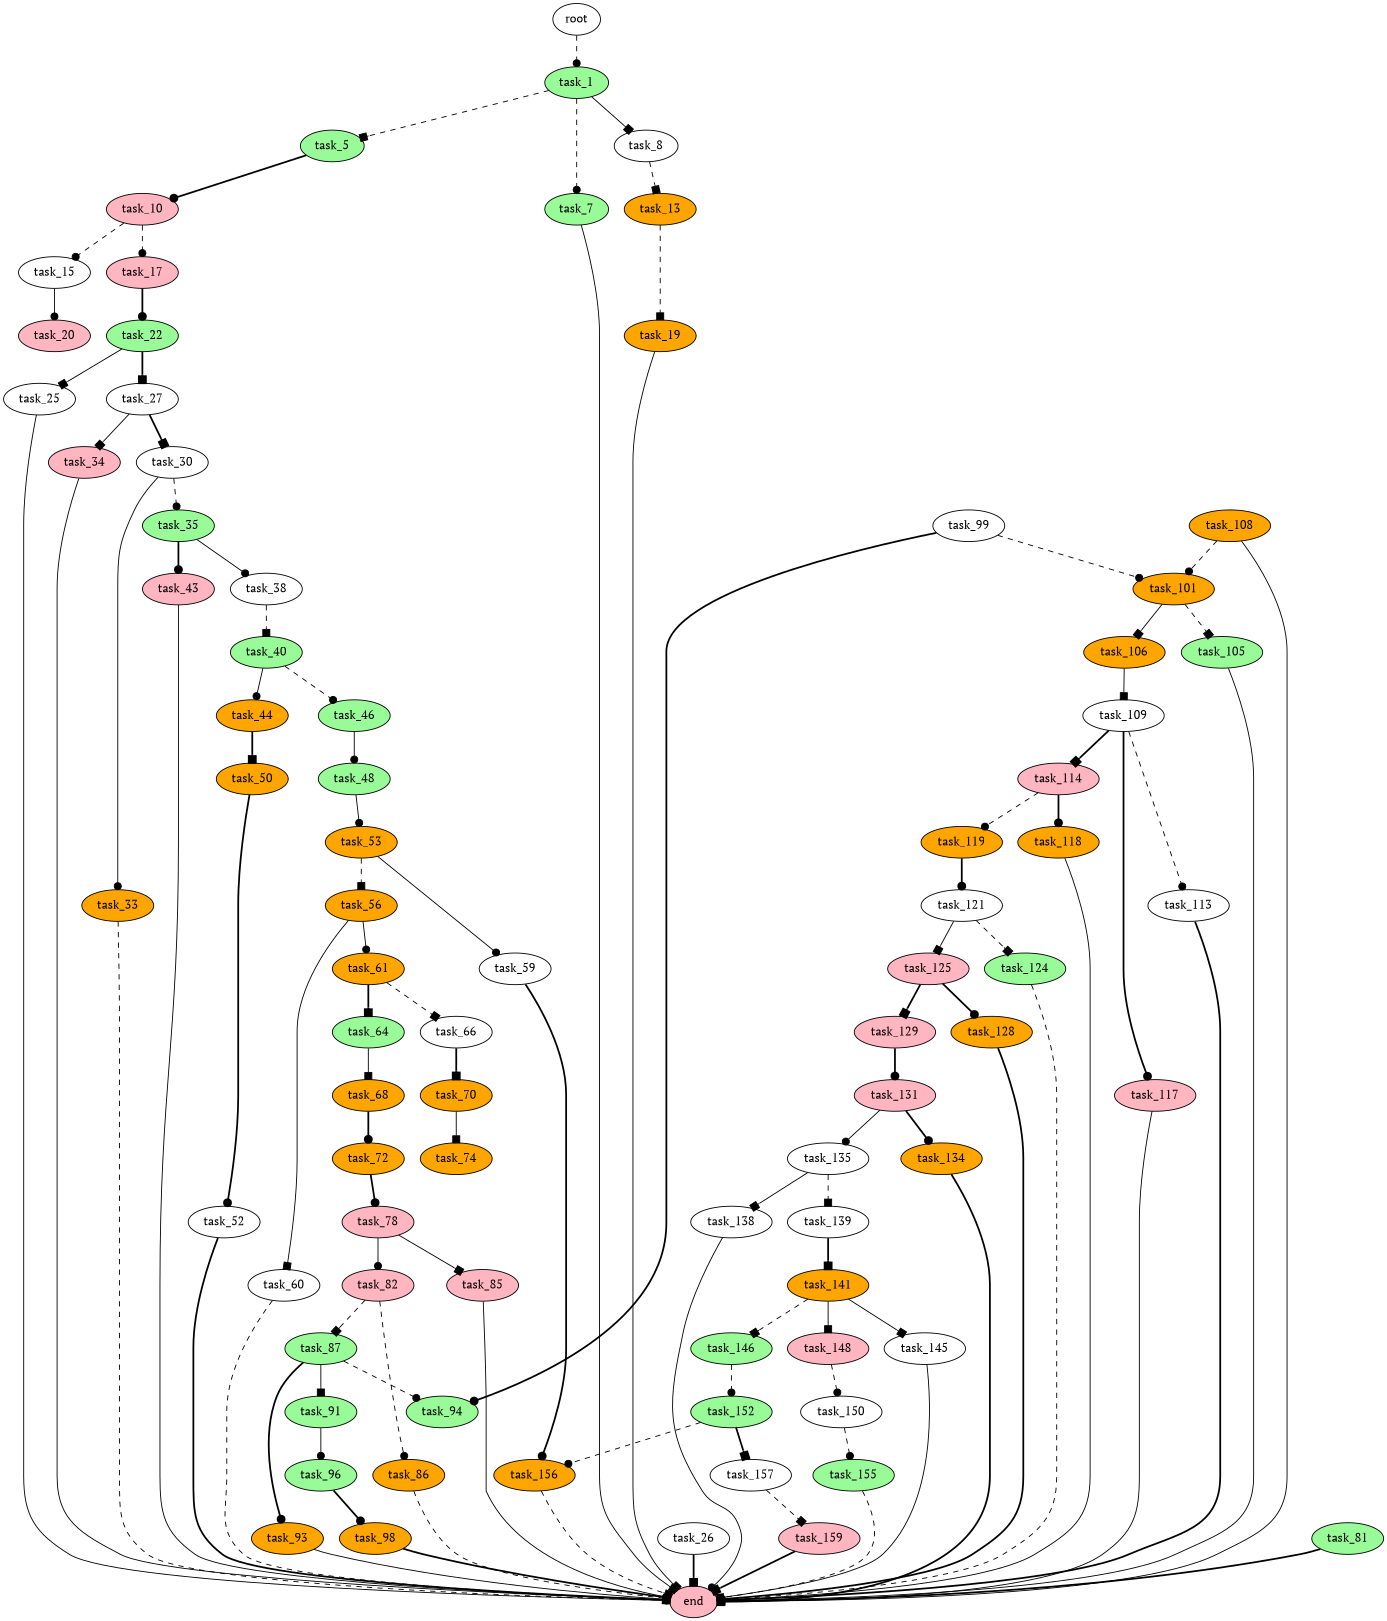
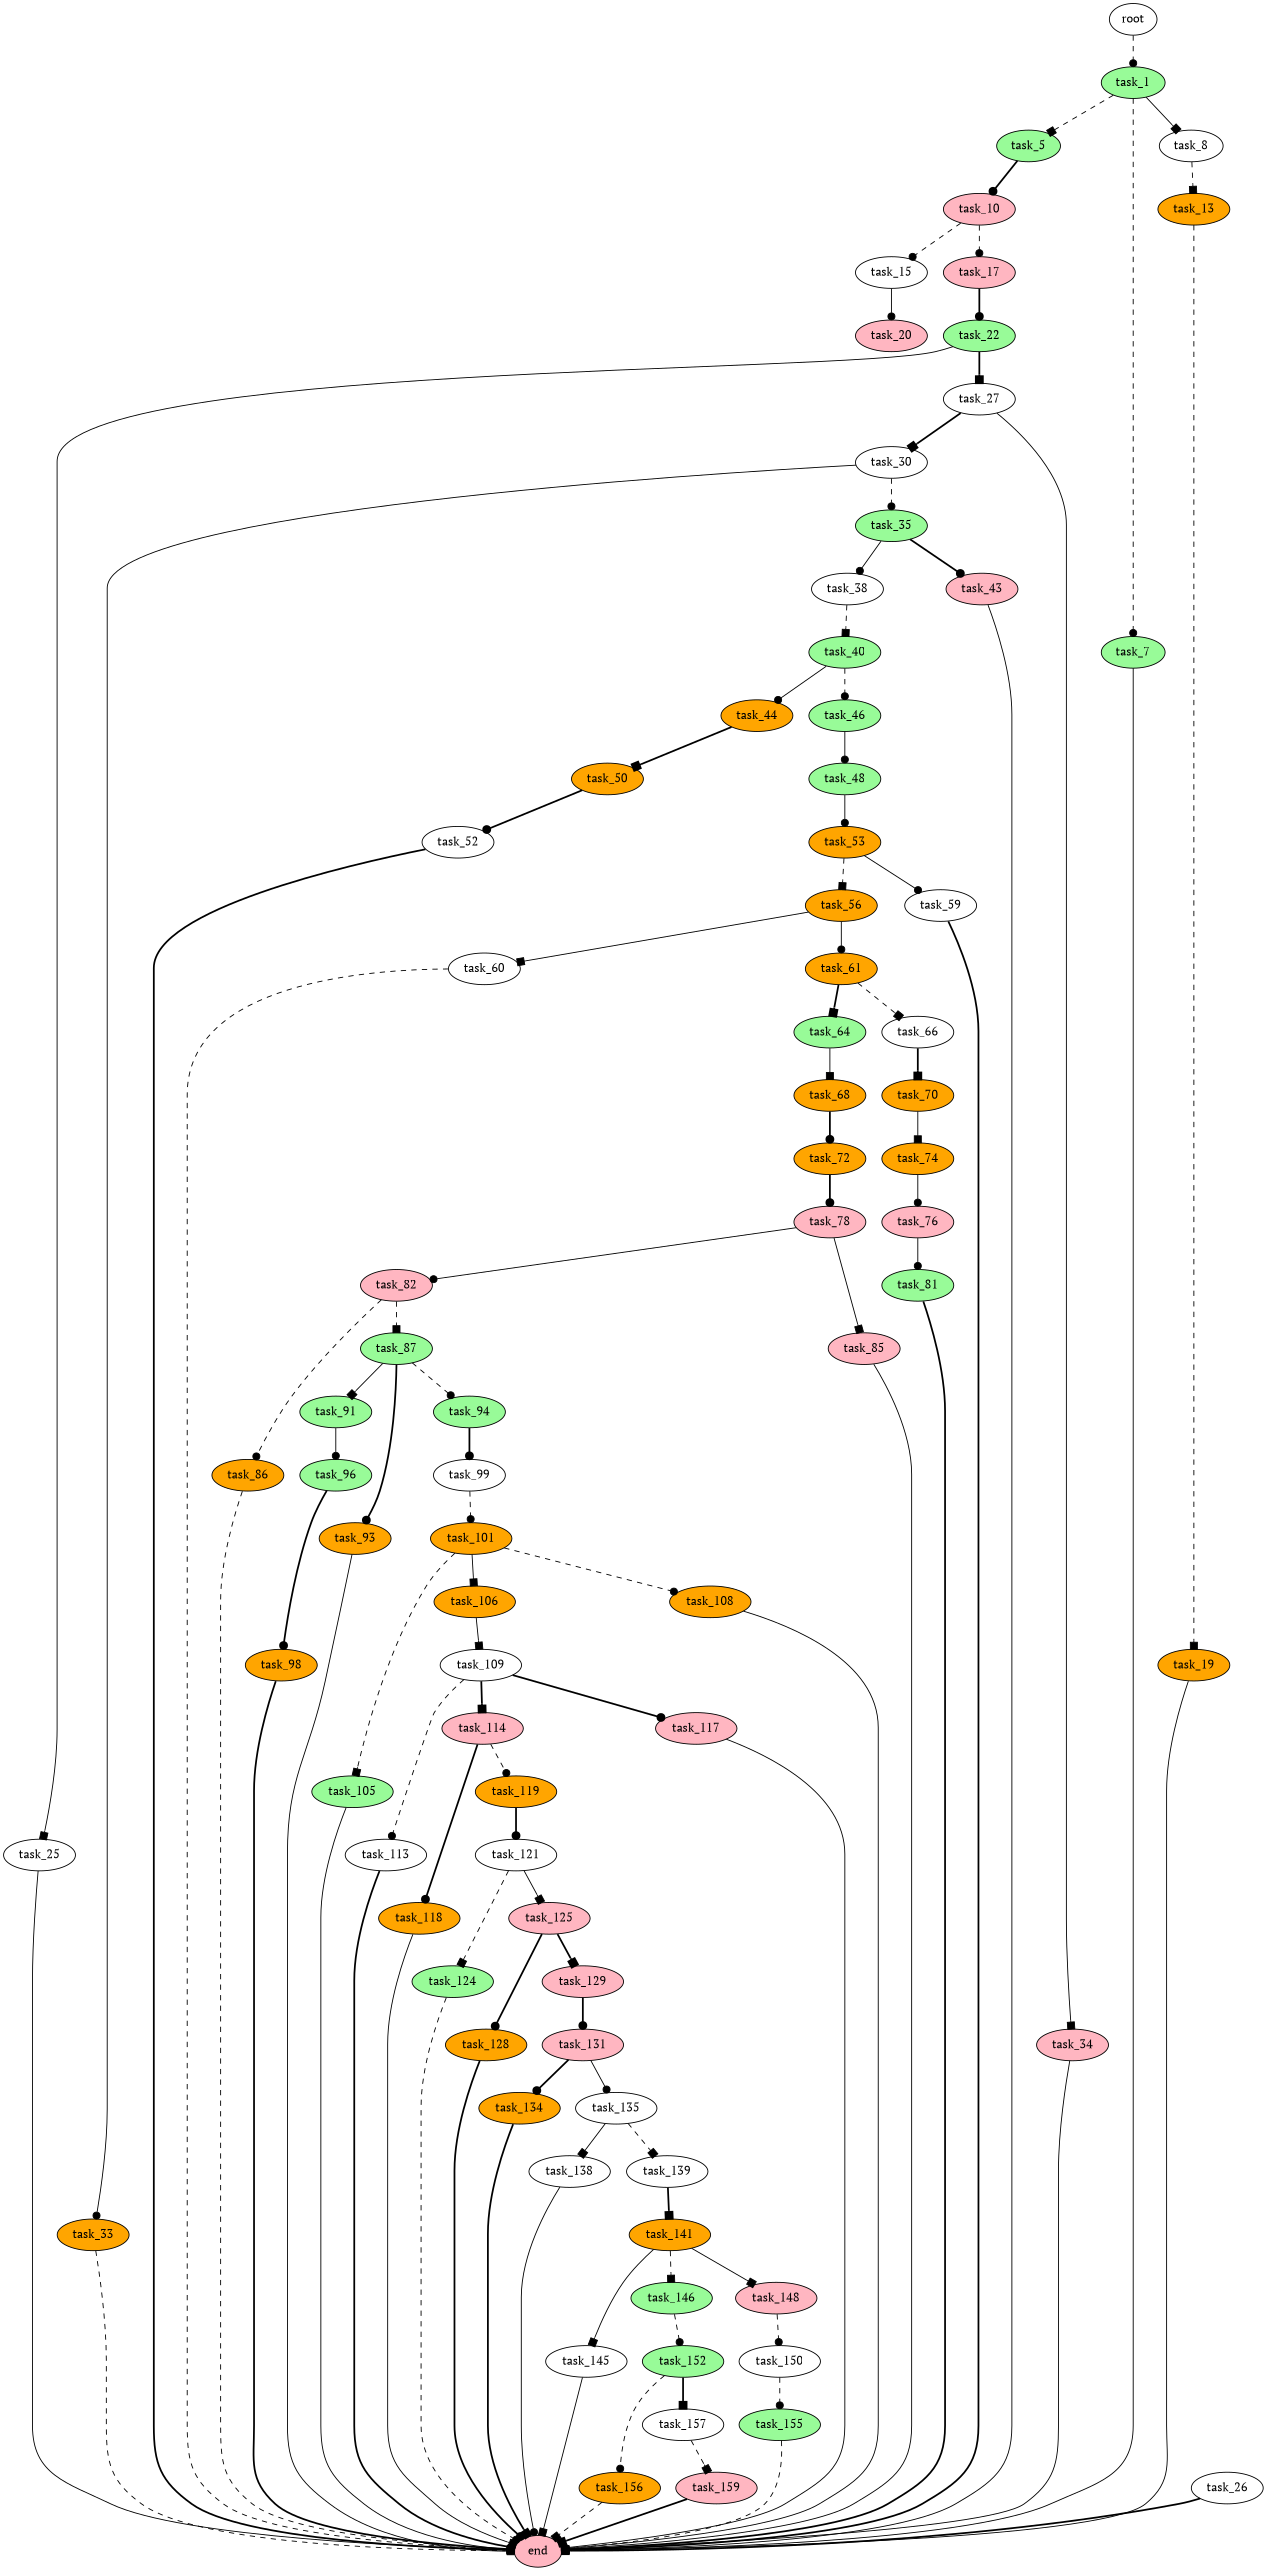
edge "task_108" -> "task_101": reversed
edge "task_99" -> "task_94": reversed
edge "task_59" -> "task_156": now "task_59" -> "end"
node "task_76": added
